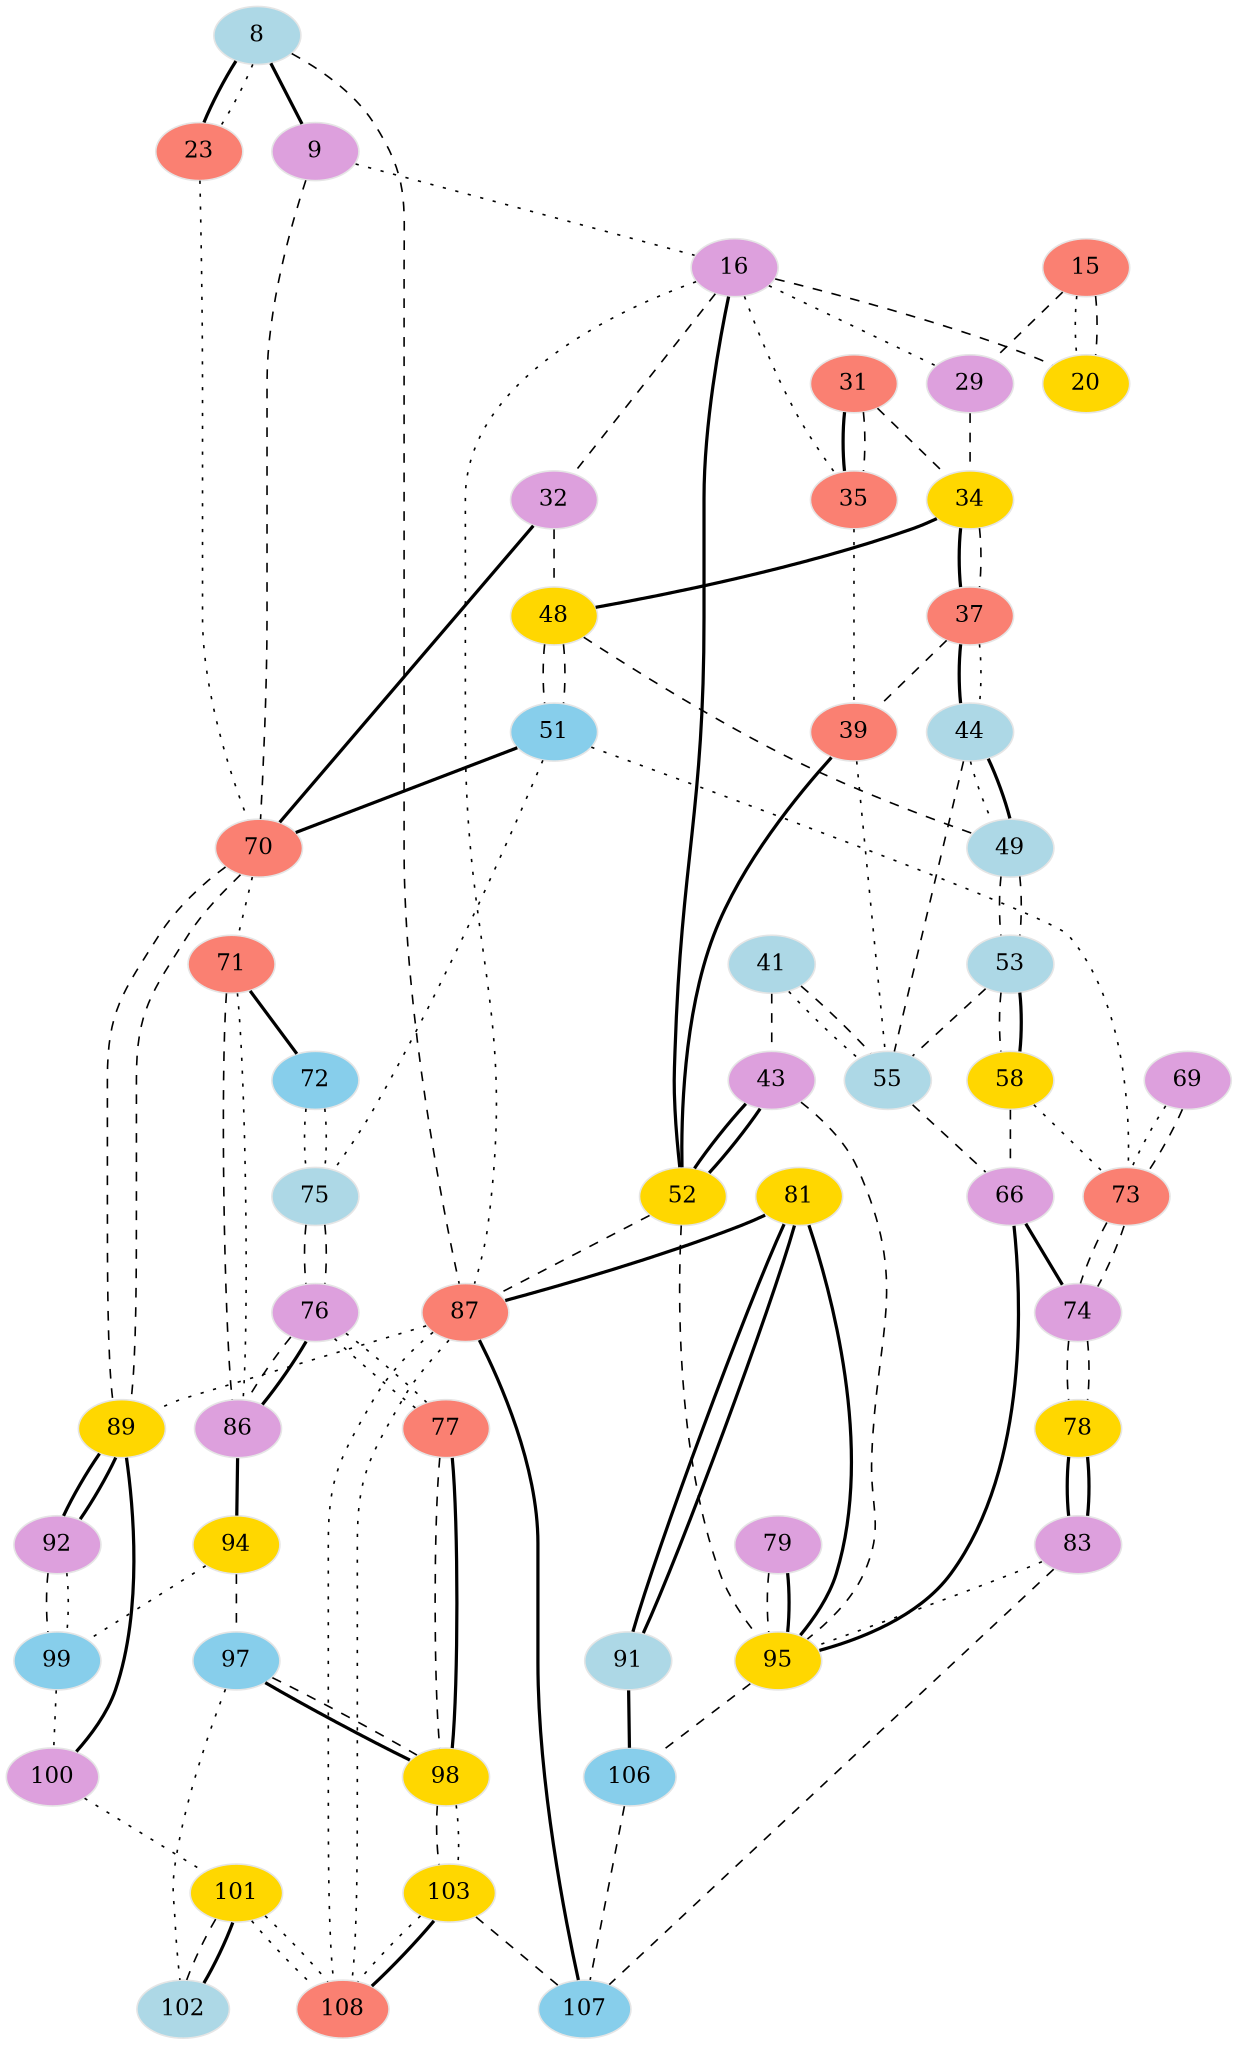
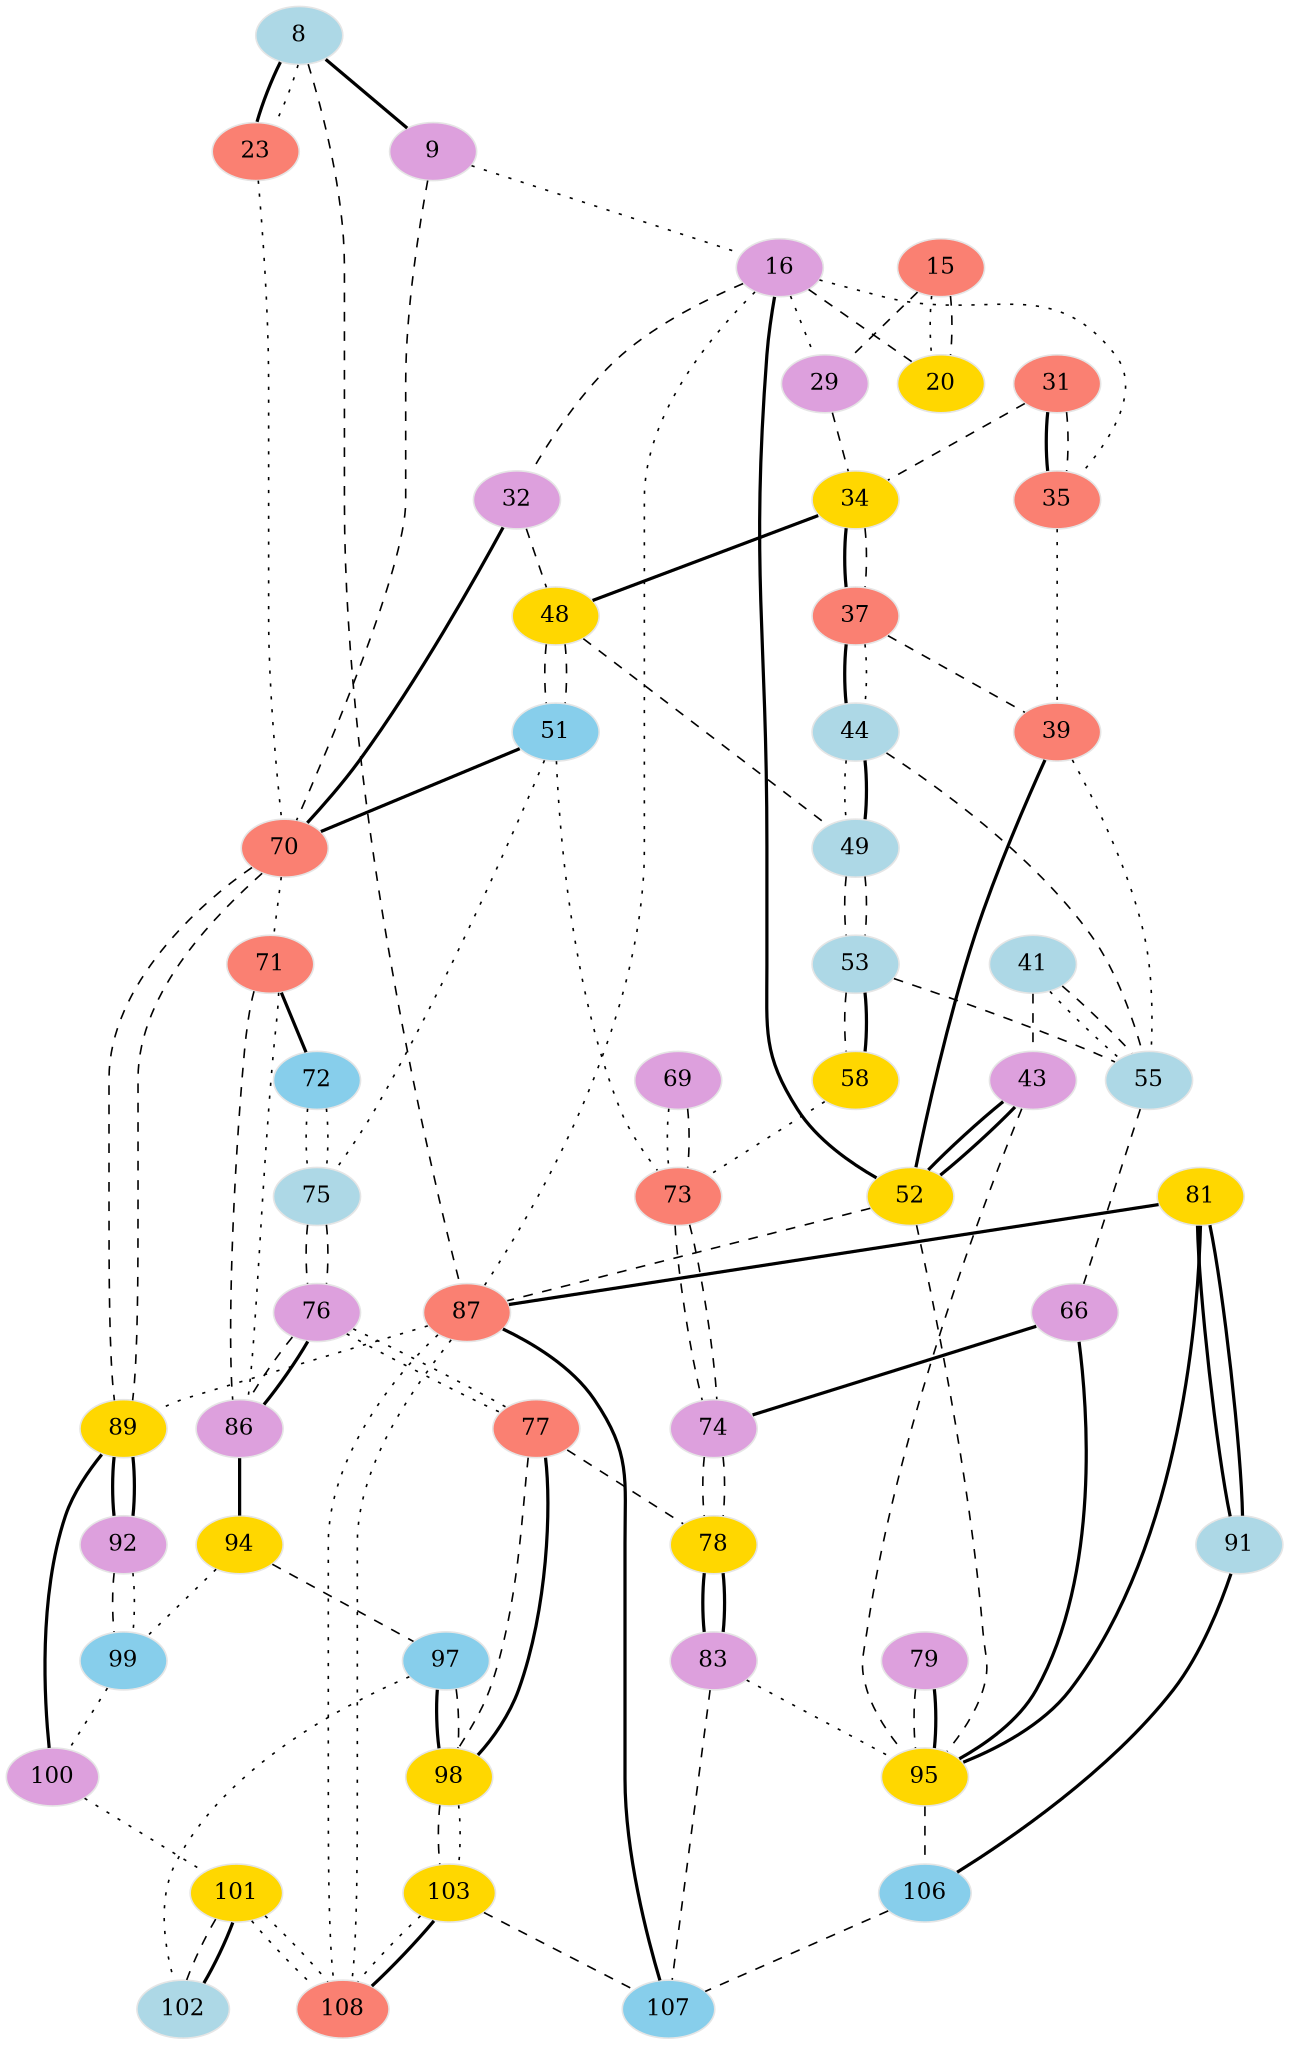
edge "58" -- "66": removed
edge "77" -- "78": added
